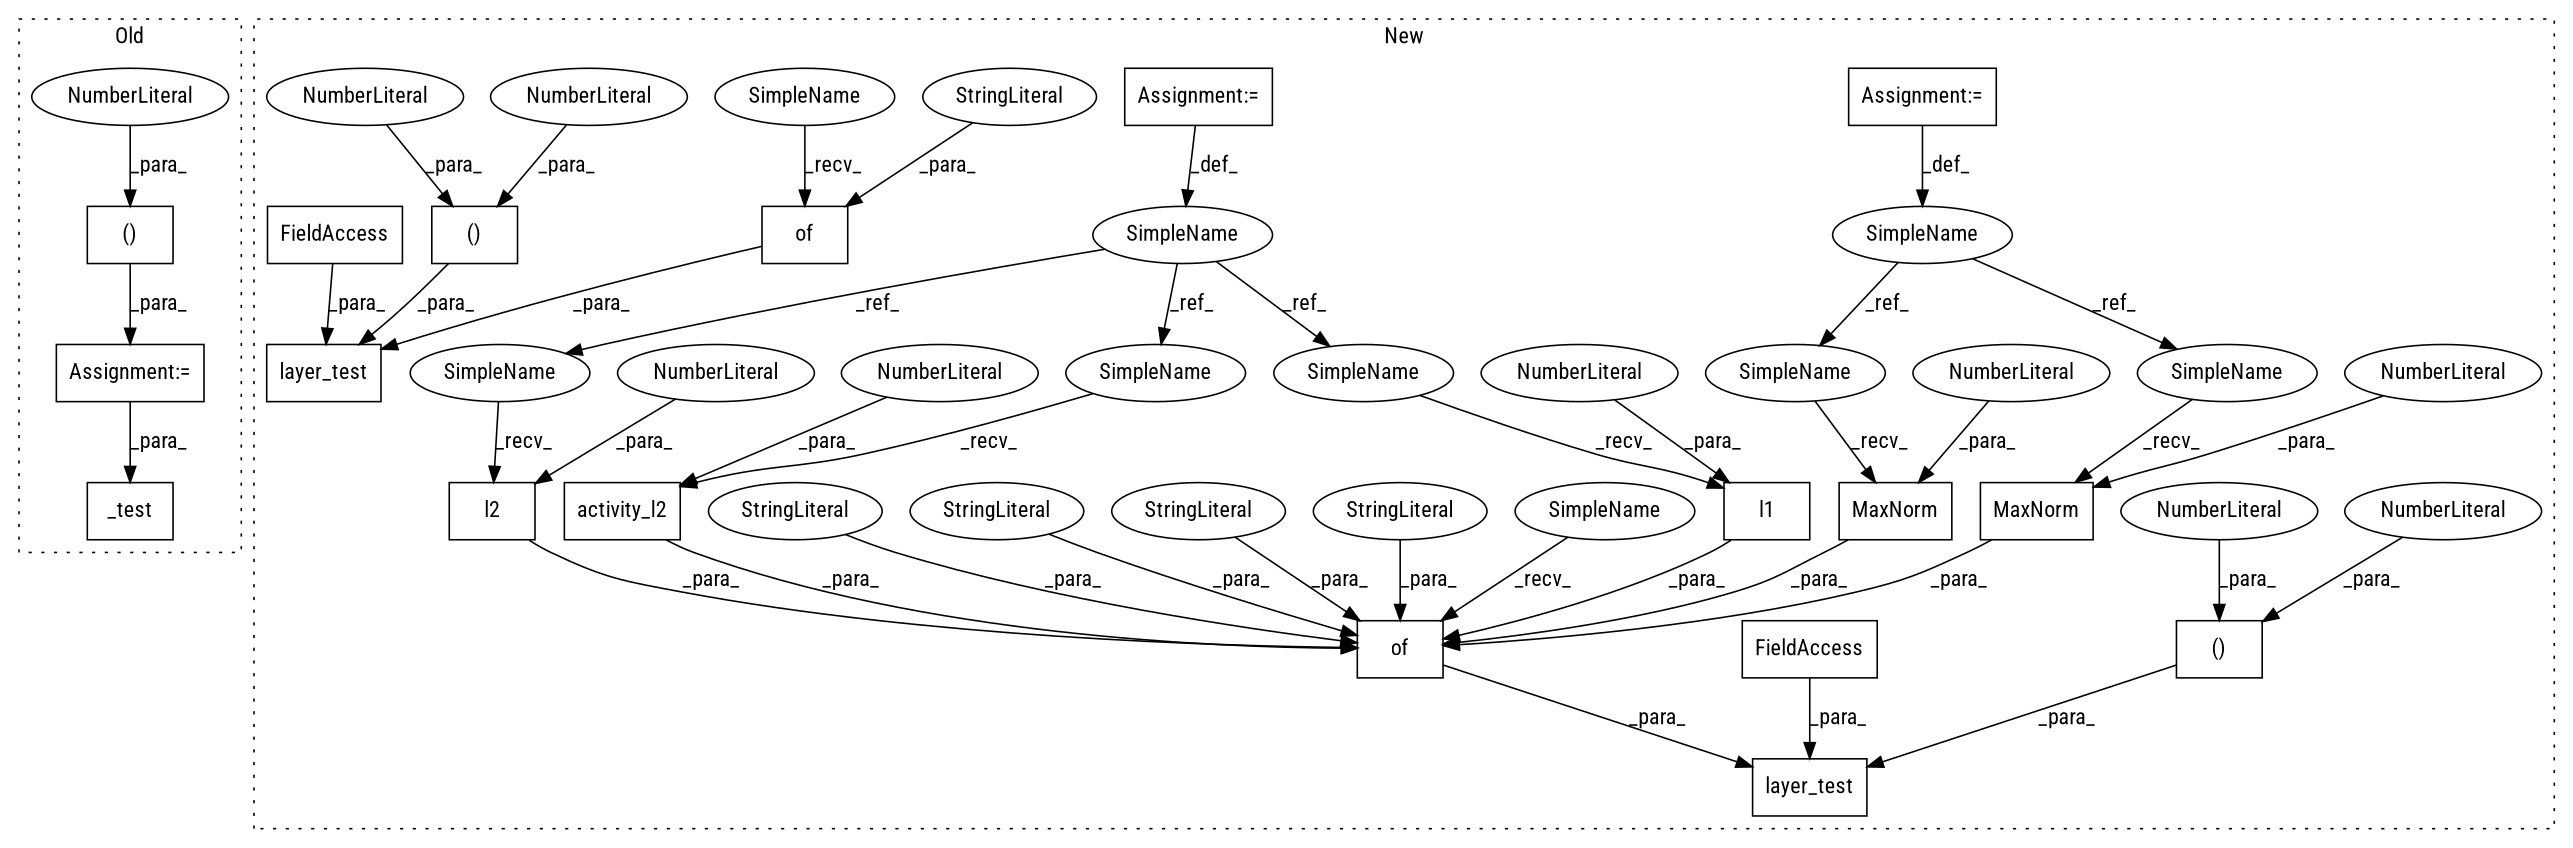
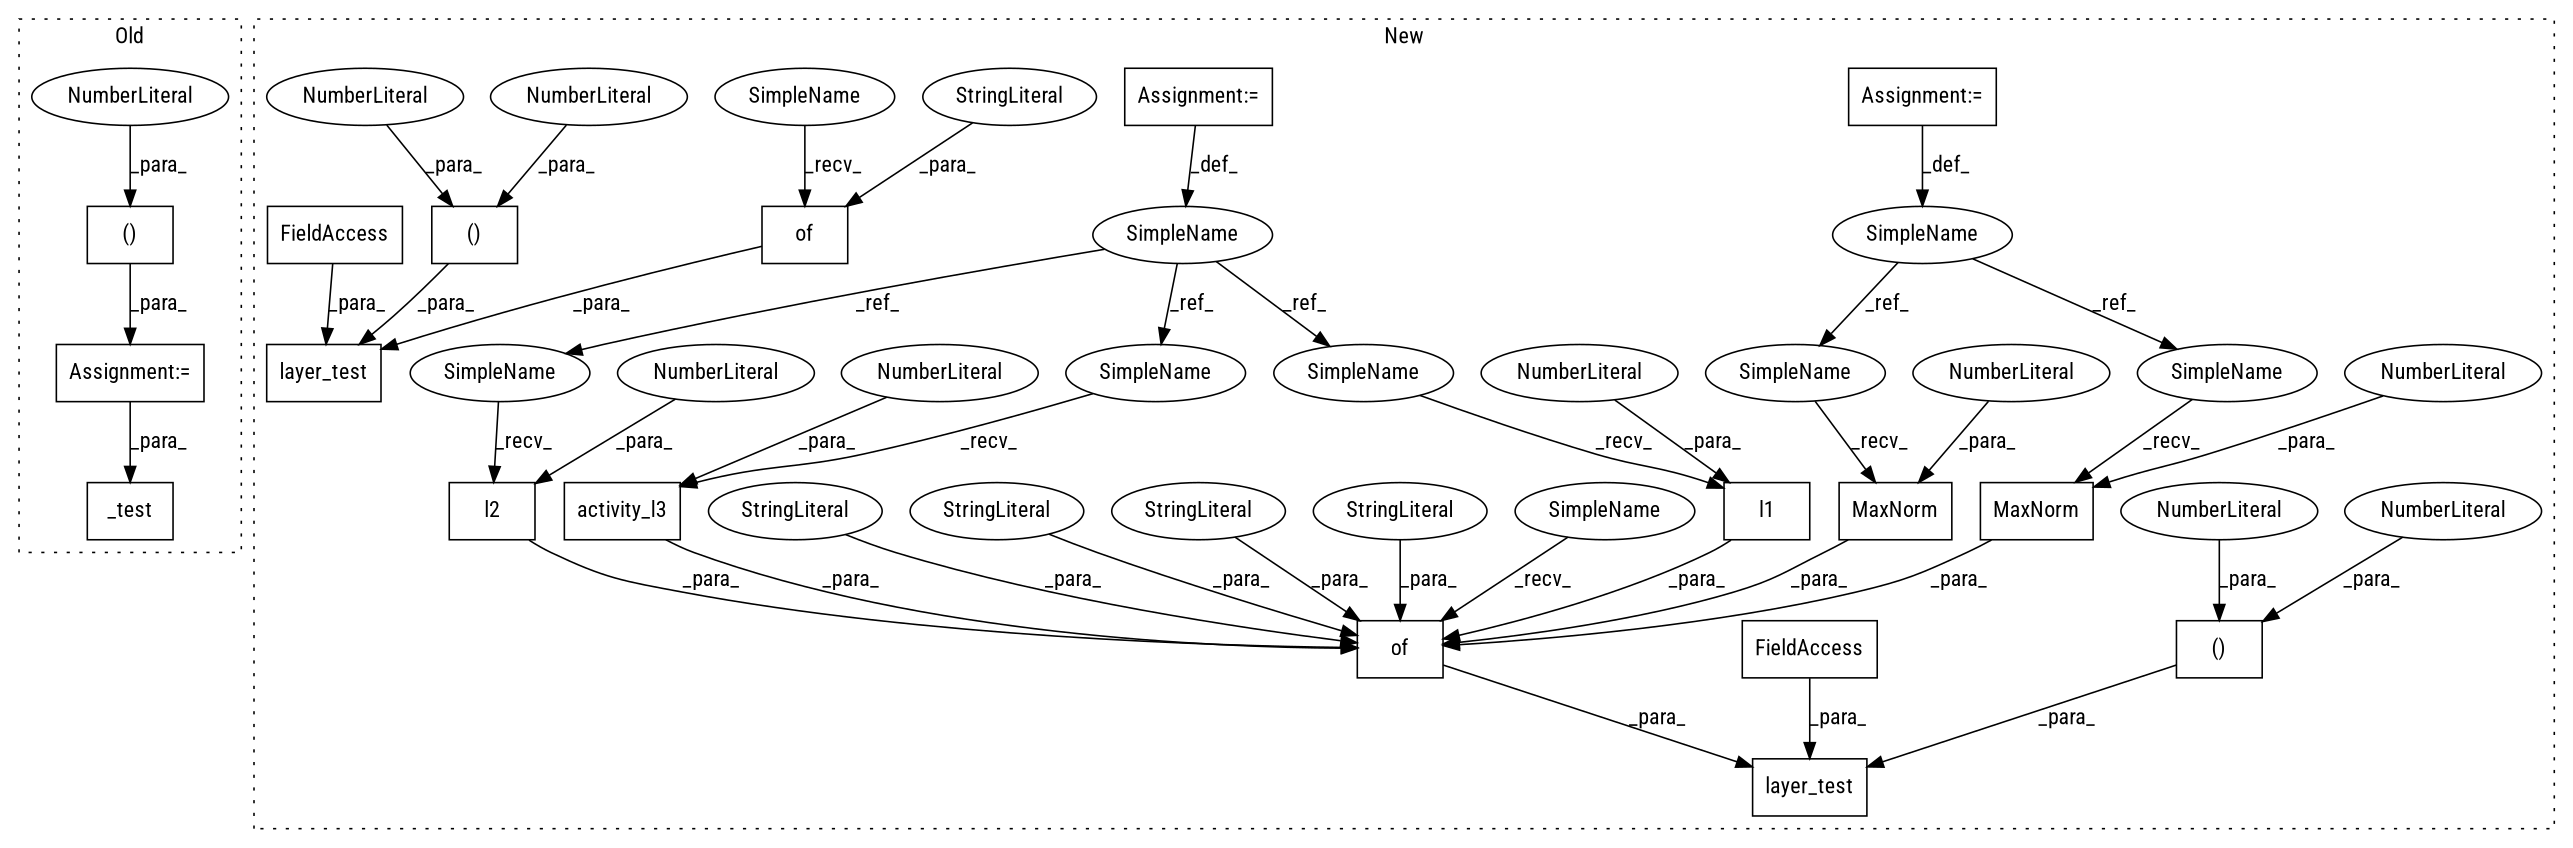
node "activity_l2": label "activity_l2" -> "activity_l3"
